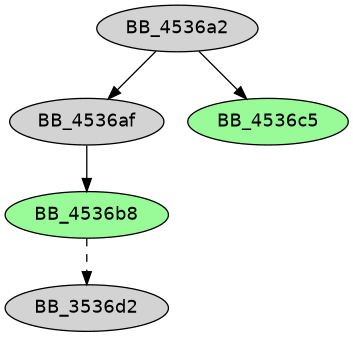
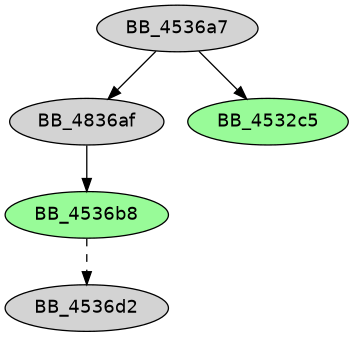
node "BB_4536a2": label "BB_4536a2" -> "BB_4536a7"
node "BB_4536af": label "BB_4536af" -> "BB_4836af"
node "BB_4536c5": label "BB_4536c5" -> "BB_4532c5"
node "BB_3536d2": label "BB_3536d2" -> "BB_4536d2"
